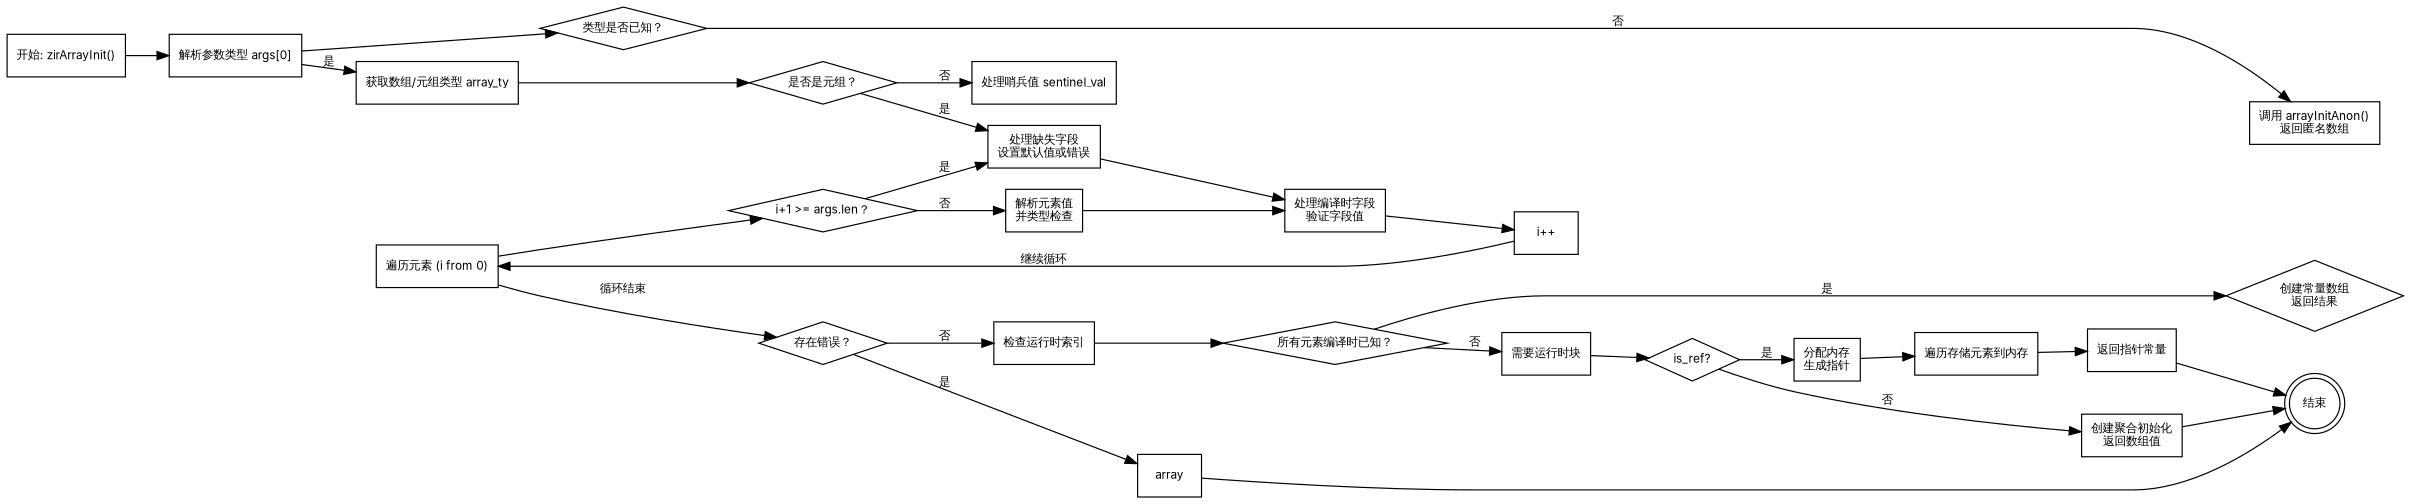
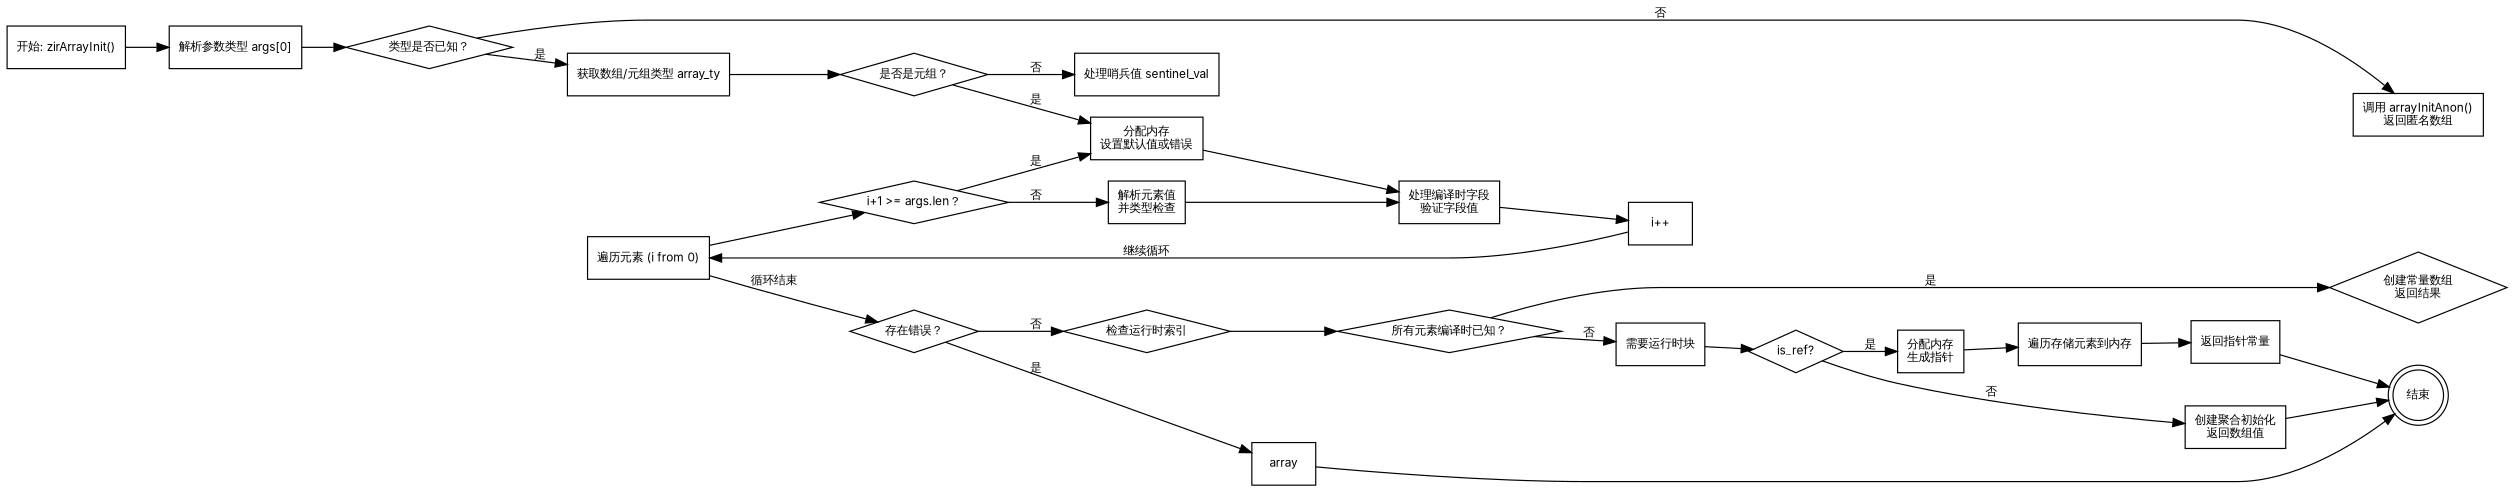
edge "解析参数类型 args[0]" -> "获取数组/元组类型 array_ty": now "类型是否已知？" -> "获取数组/元组类型 array_ty"
node "处理缺失字段 设置默认值或错误": label "处理缺失字段 设置默认值或错误" -> "分配内存 设置默认值或错误"
node "检查运行时索引": shape box -> diamond
